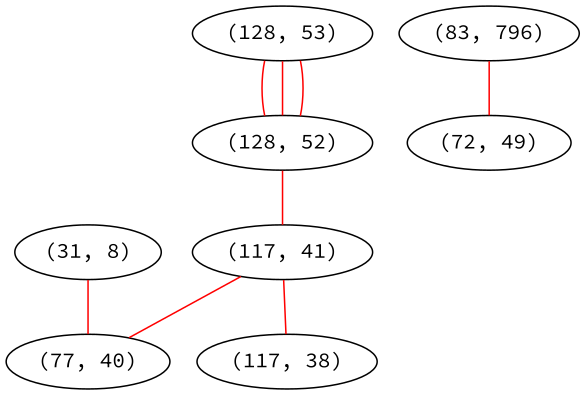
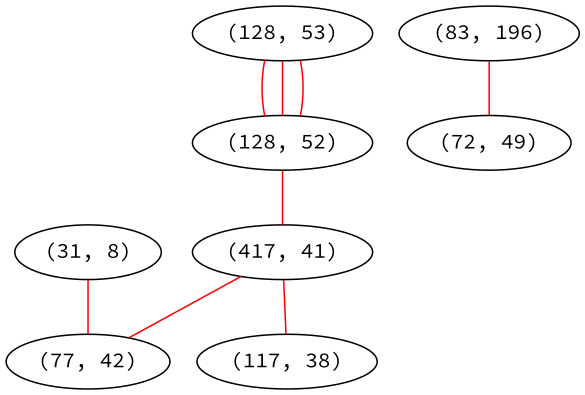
node "(83, 796)": label "(83, 796)" -> "(83, 196)"
node "(117, 41)": label "(117, 41)" -> "(417, 41)"
node "(77, 40)": label "(77, 40)" -> "(77, 42)"
